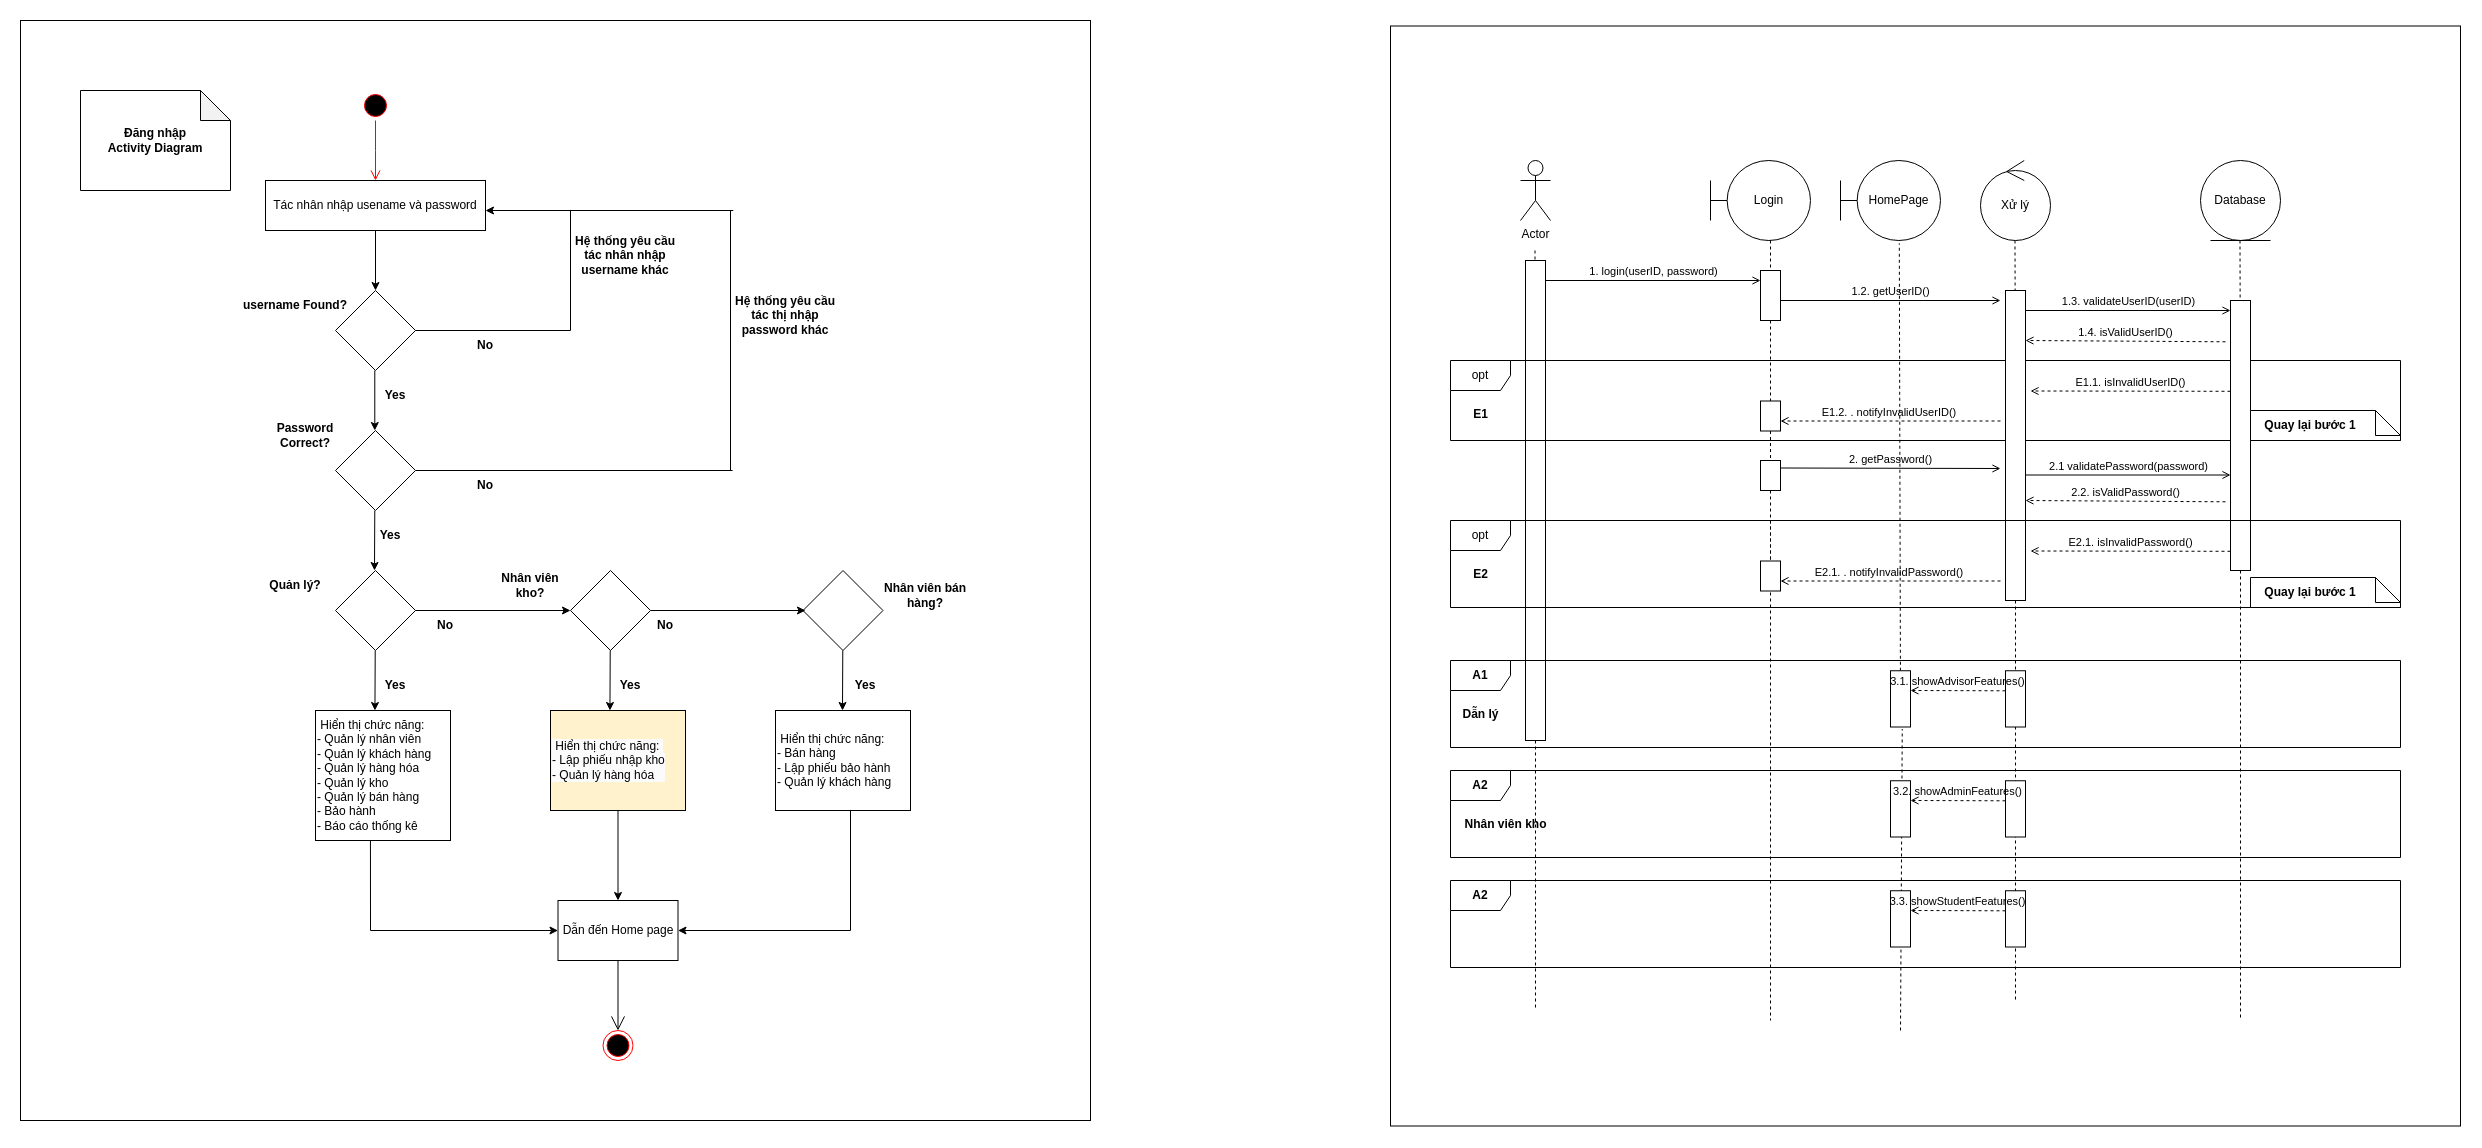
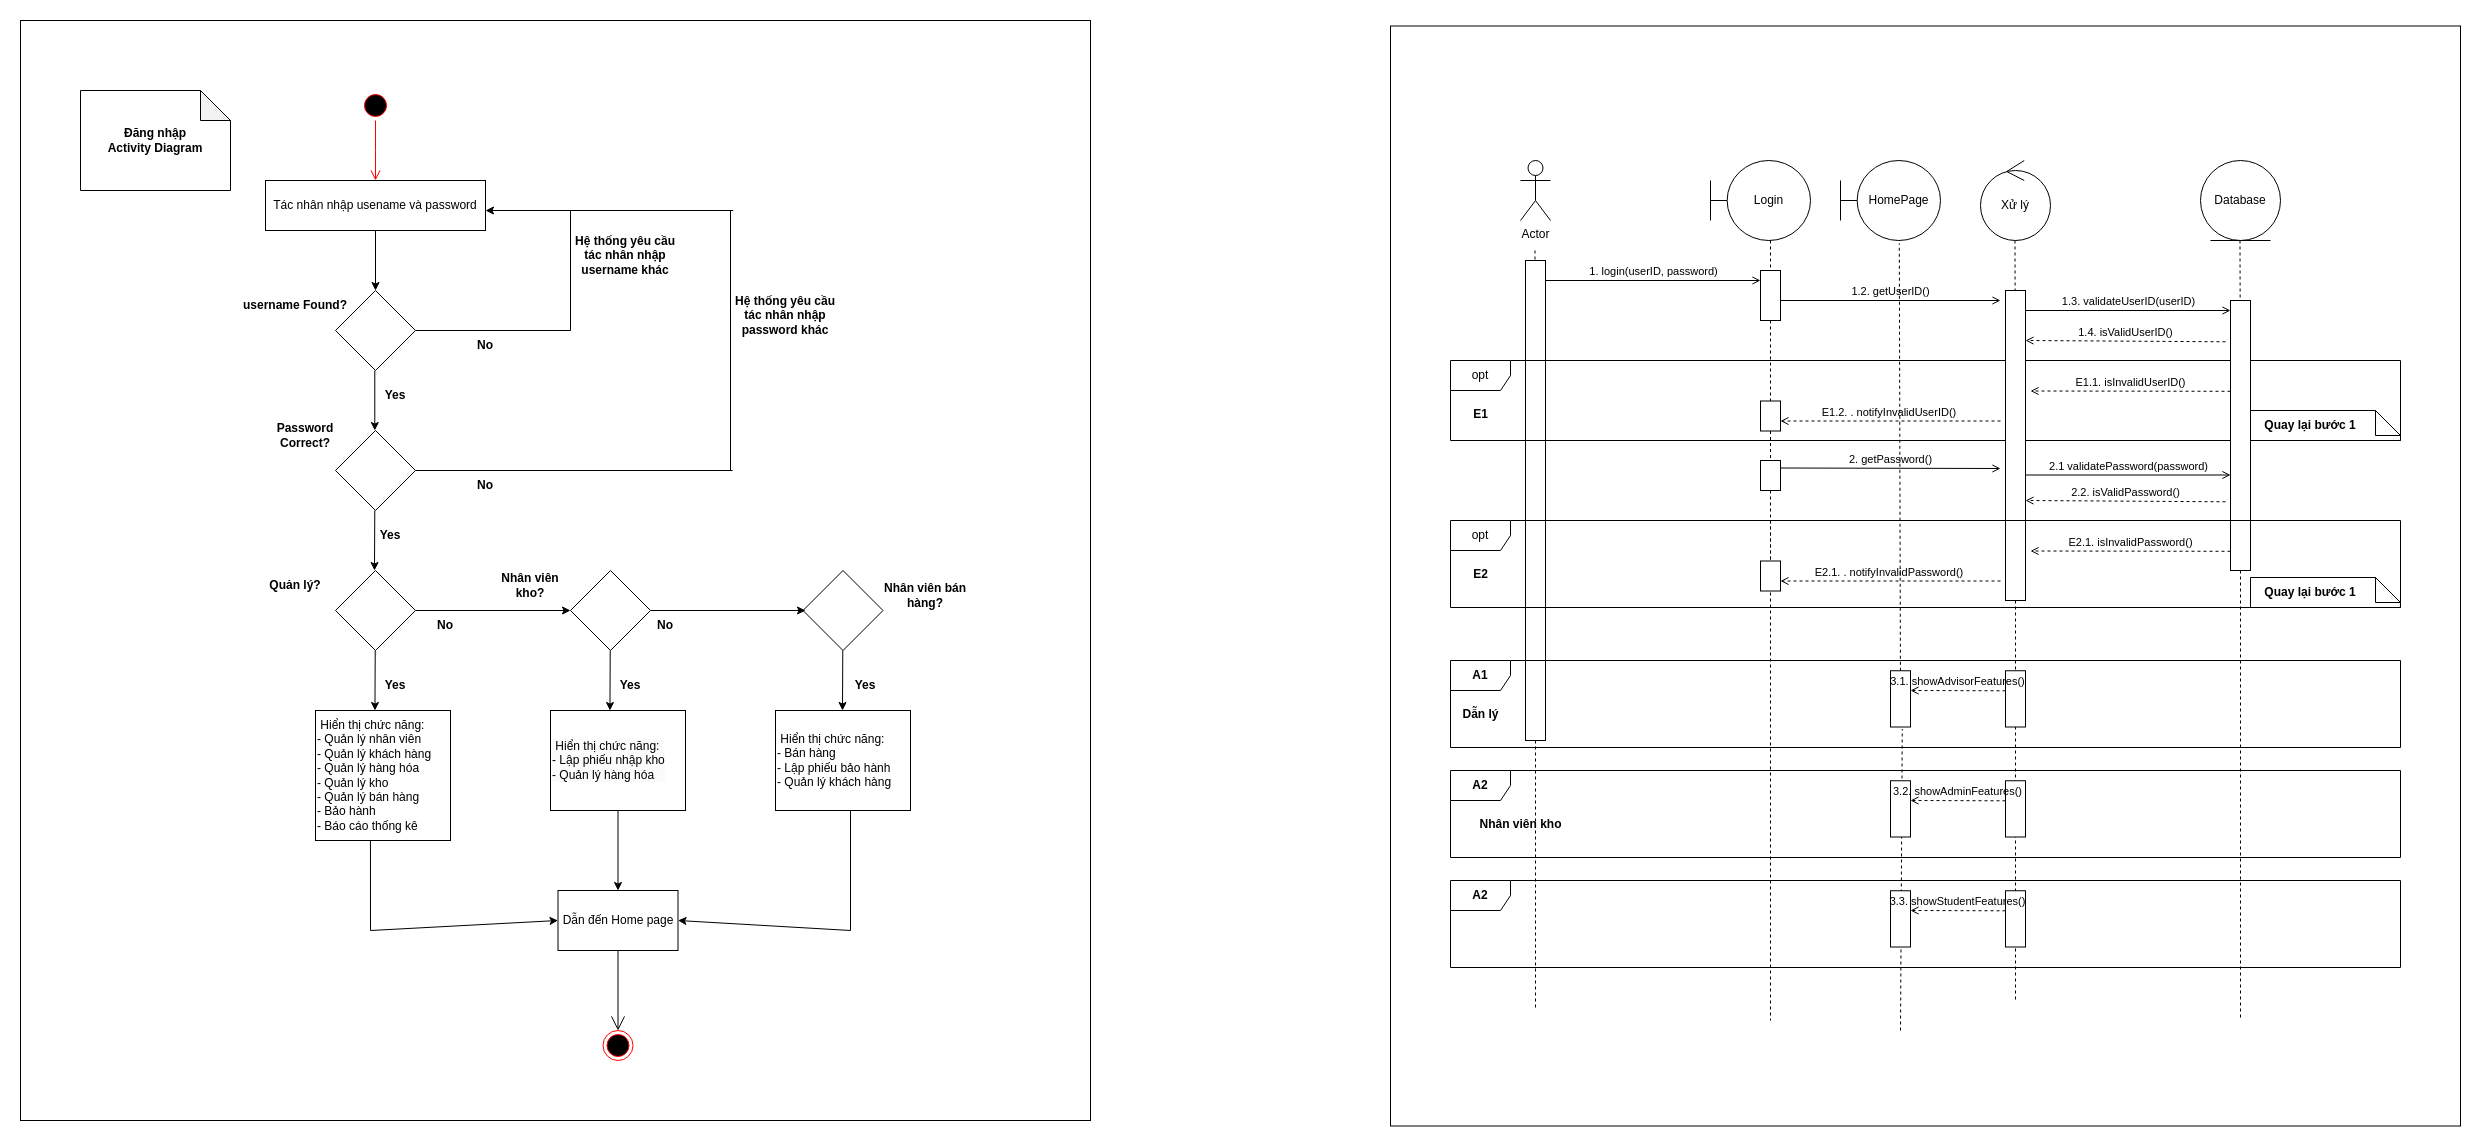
node "Hệ thống yêu cầu tác thị nhập password khác": label "Hệ thống yêu cầu tác thị nhập password khác" -> "Hệ thống yêu cầu tác nhân nhập password khác"
node "Hiển thị chức năng: - Lập phiếu nhập kho - Quản lý hàng hóa": fillcolor #fff2cc -> #ffffff
node "Nhân viên kho": moved (1506, 824) -> (1521, 824)
node "Dẫn đến Home page": moved (618, 931) -> (618, 921)
